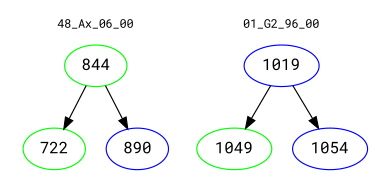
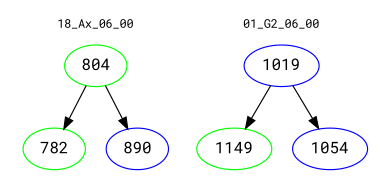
cluster "48_Ax_06_00": label "48_Ax_06_00" -> "18_Ax_06_00"
cluster "01_G2_96_00": label "01_G2_96_00" -> "01_G2_06_00"
node "844": label "844" -> "804"
node "722": label "722" -> "782"
node "1049": label "1049" -> "1149"
